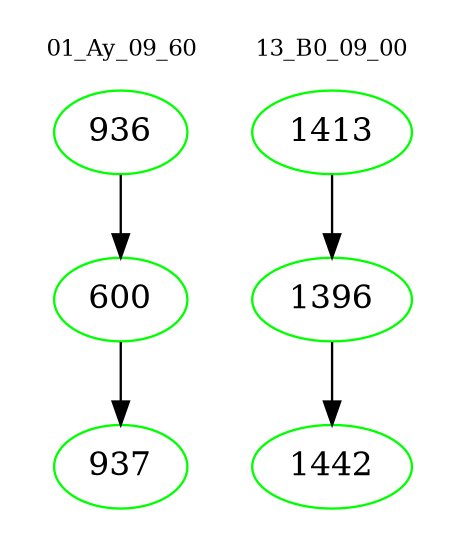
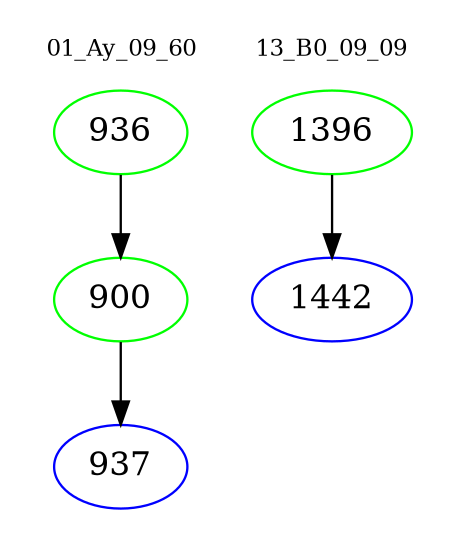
cluster "13_B0_09_00": label "13_B0_09_00" -> "13_B0_09_09"
node "1413": removed
node "600": label "600" -> "900"
node "937": color green -> blue
node "1442": color green -> blue
